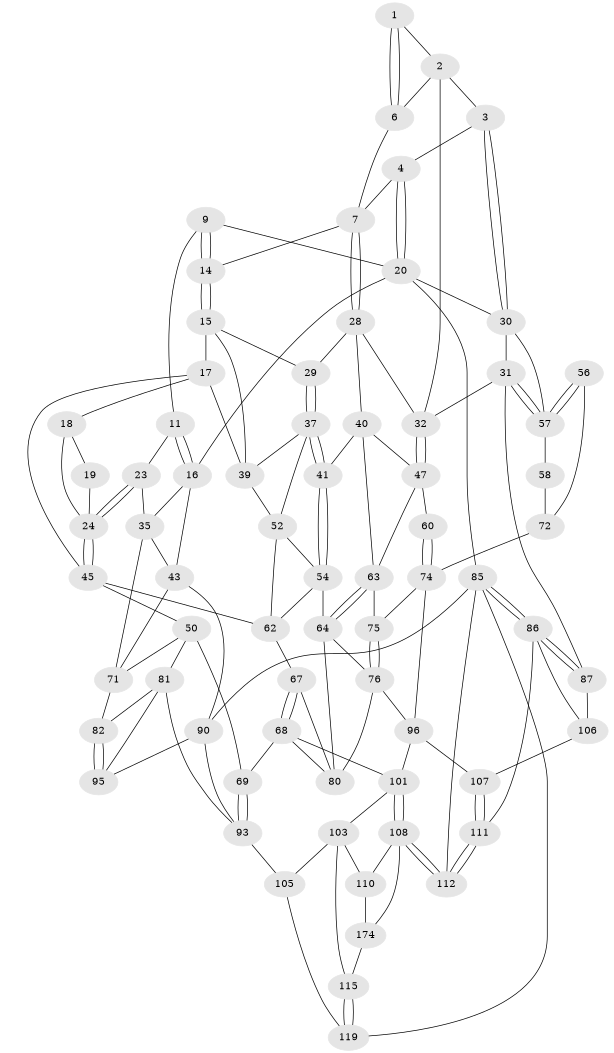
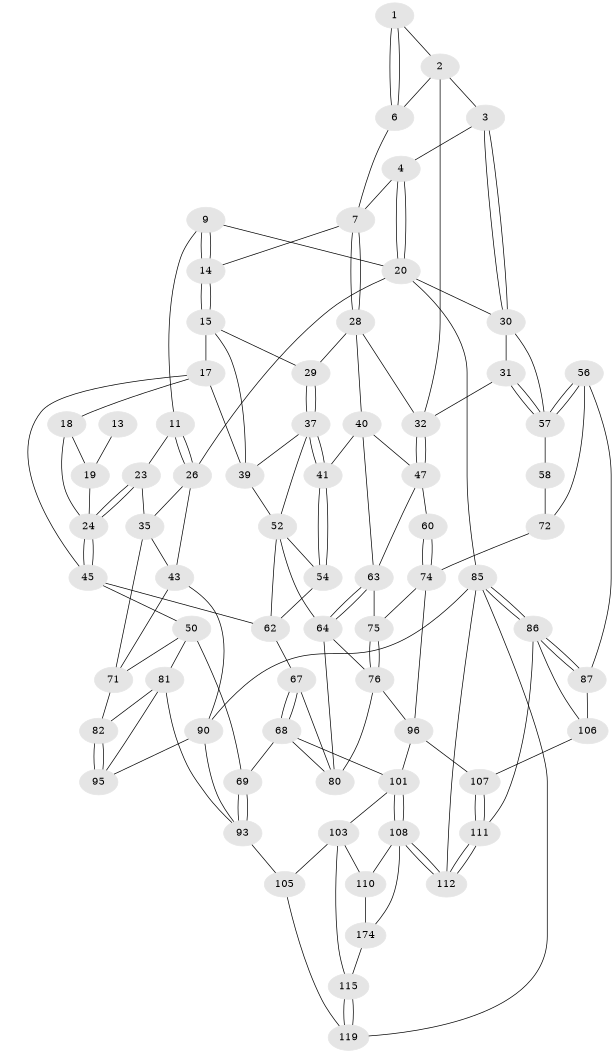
node "13": added
node "16": label "16" -> "26"
edge "31" -- "87": now "56" -- "87"
edge "54" -- "64": now "52" -- "64"
